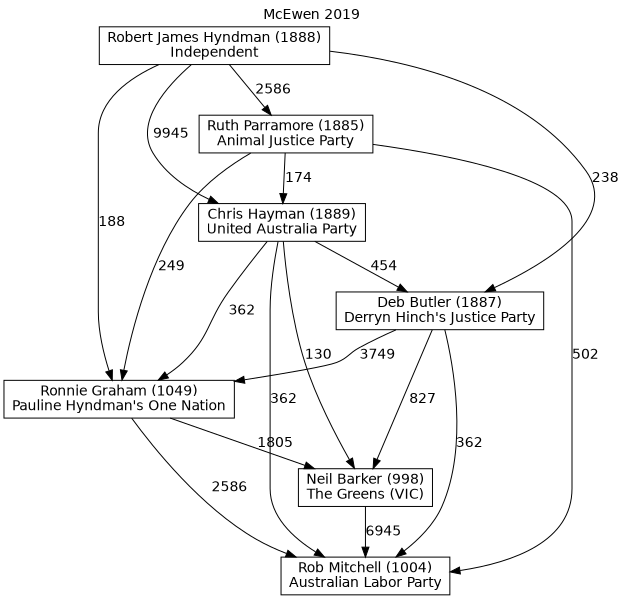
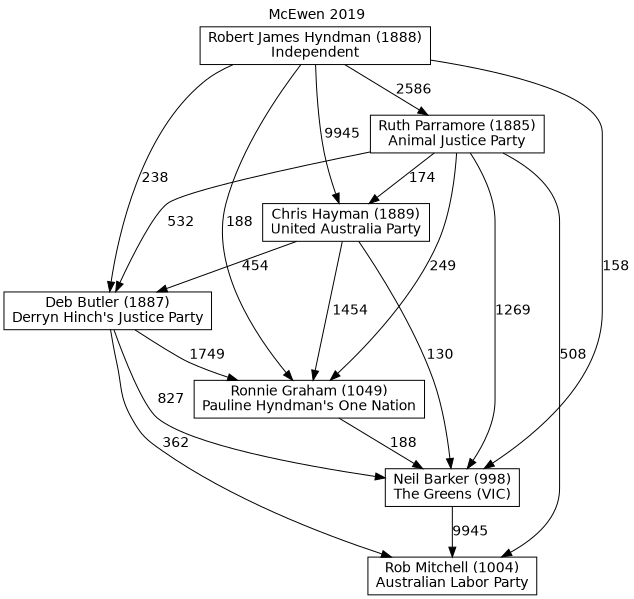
edge "Ruth Parramore (1885) Animal Justice Party" -> "Deb Butler (1887) Derryn Hinch's Justice Party": added, label "532"
edge "Robert James Hyndman (1888) Independent" -> "Neil Barker (998) The Greens (VIC)": added, label "158"
edge "Ruth Parramore (1885) Animal Justice Party" -> "Neil Barker (998) The Greens (VIC)": added, label "1269"
edge "Chris Hayman (1889) United Australia Party" -> "Ronnie Graham (1049) Pauline Hyndman's One Nation": label "362" -> "1454"
edge "Deb Butler (1887) Derryn Hinch's Justice Party" -> "Ronnie Graham (1049) Pauline Hyndman's One Nation": label "3749" -> "1749"
edge "Ruth Parramore (1885) Animal Justice Party" -> "Rob Mitchell (1004) Australian Labor Party": label "502" -> "508"
edge "Chris Hayman (1889) United Australia Party" -> "Rob Mitchell (1004) Australian Labor Party": removed, label "362"
edge "Ronnie Graham (1049) Pauline Hyndman's One Nation" -> "Neil Barker (998) The Greens (VIC)": label "1805" -> "188"
edge "Ronnie Graham (1049) Pauline Hyndman's One Nation" -> "Rob Mitchell (1004) Australian Labor Party": removed, label "2586"
edge "Neil Barker (998) The Greens (VIC)" -> "Rob Mitchell (1004) Australian Labor Party": label "6945" -> "9945"
